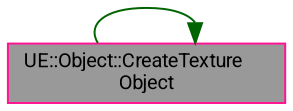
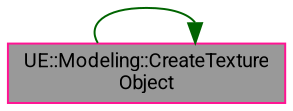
node "UE::Object::CreateTexture Object": label "UE::Object::CreateTexture Object" -> "UE::Modeling::CreateTexture Object"
